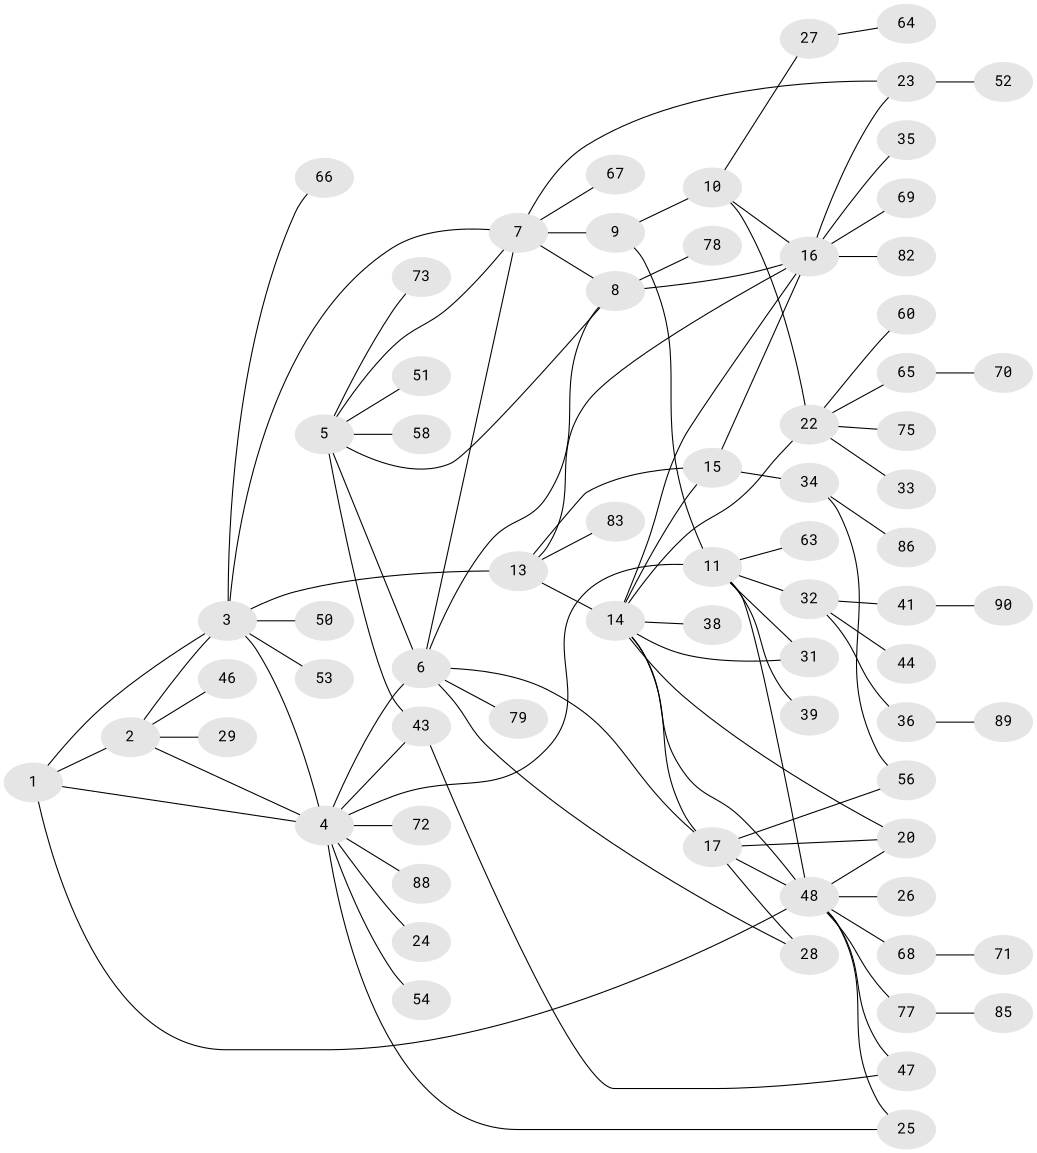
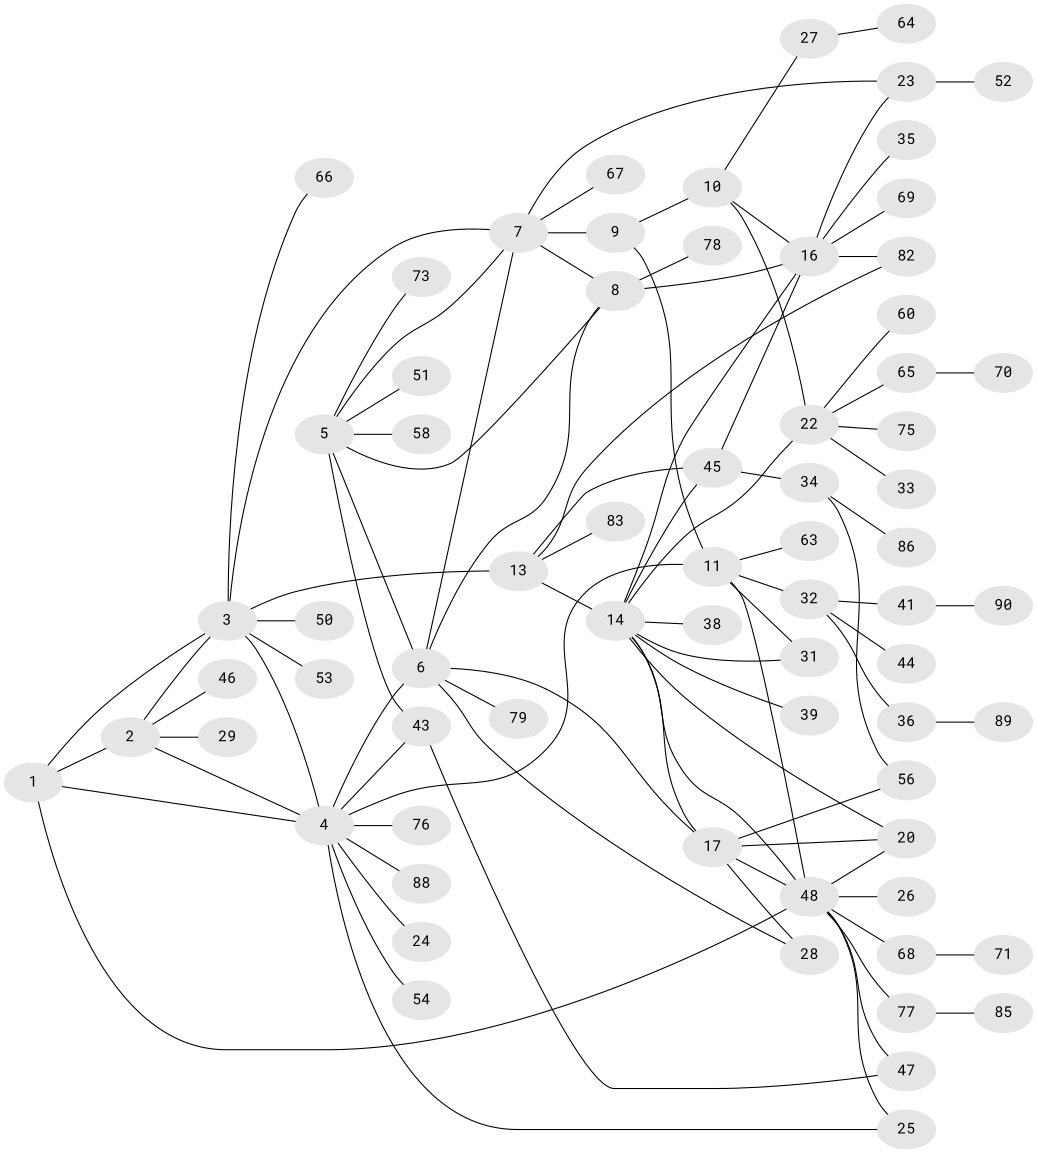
edge "16" -- "13": now "82" -- "13"
node "15": label "15" -> "45"
edge "11" -- "39": now "14" -- "39"
node "72": label "72" -> "76"
